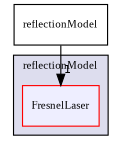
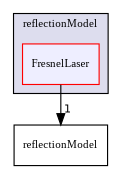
edge "reflectionModel" -> "FresnelLaser": reversed
